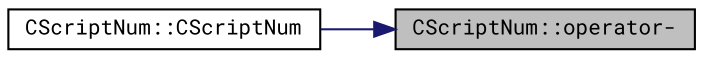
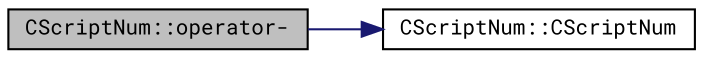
edge "CScriptNum::CScriptNum" -> "CScriptNum::operator-": reversed
